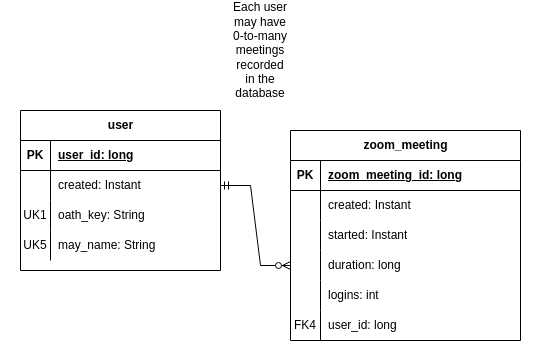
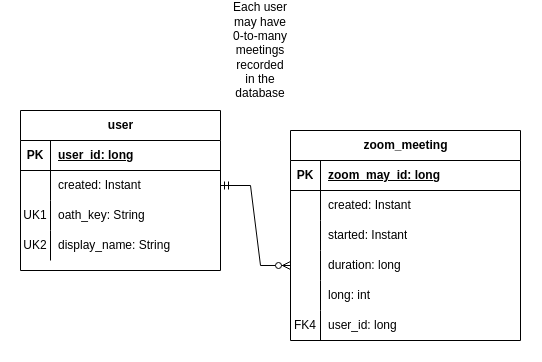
node "zoom_meeting_id: long": label "zoom_meeting_id: long" -> "zoom_may_id: long"
node "UK5": label "UK5" -> "UK2"
node "may_name: String": label "may_name: String" -> "display_name: String"
node "logins: int": label "logins: int" -> "long: int"
